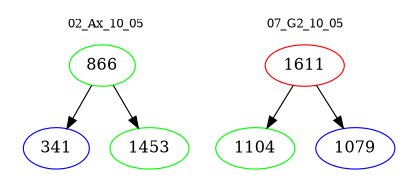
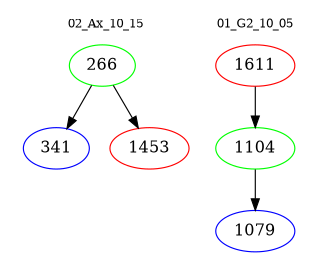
cluster "02_Ax_10_05": label "02_Ax_10_05" -> "02_Ax_10_15"
cluster "07_G2_10_05": label "07_G2_10_05" -> "01_G2_10_05"
node "866": label "866" -> "266"
edge "1611" -> "1079": now "1104" -> "1079"
node "1453": color green -> red
